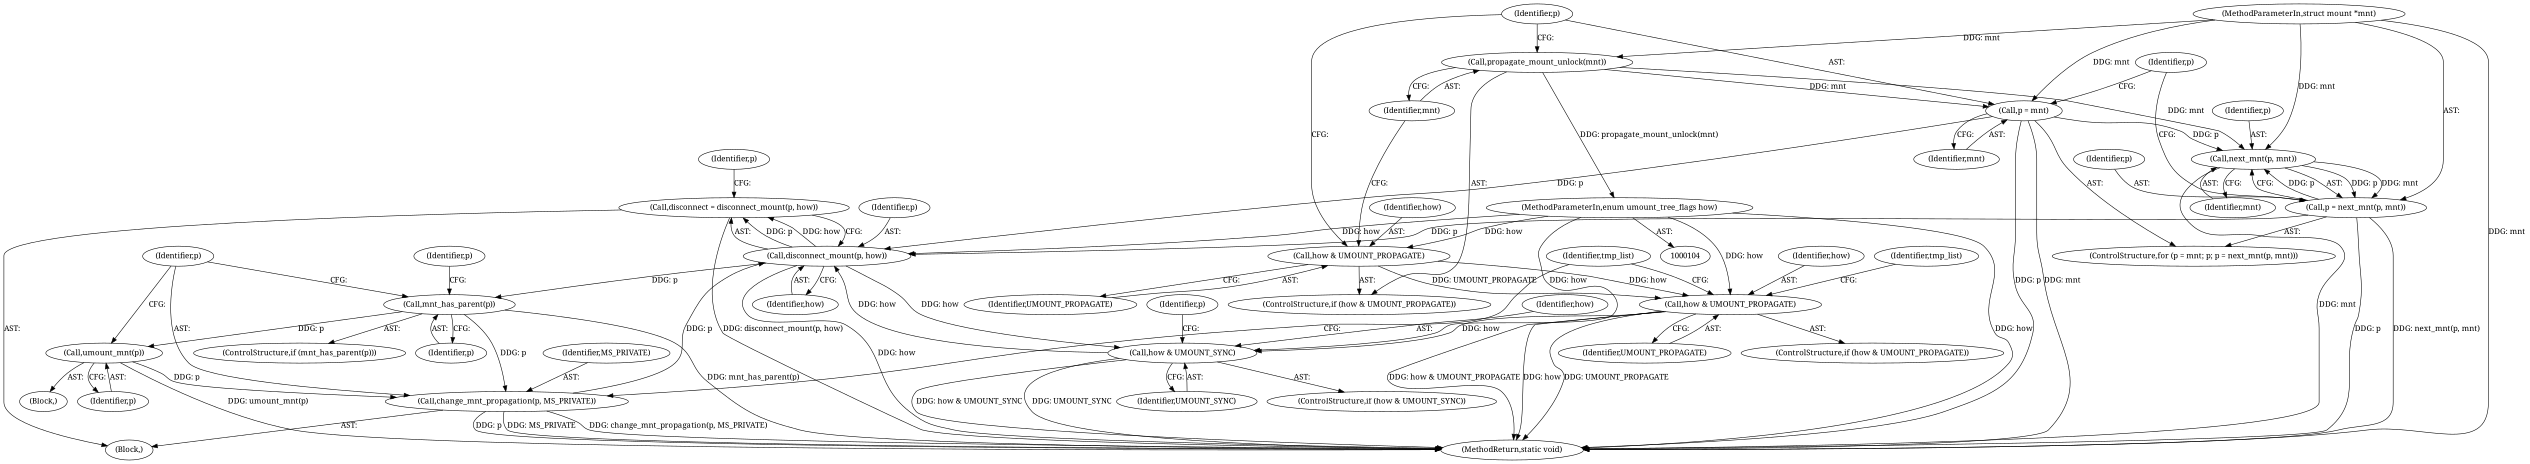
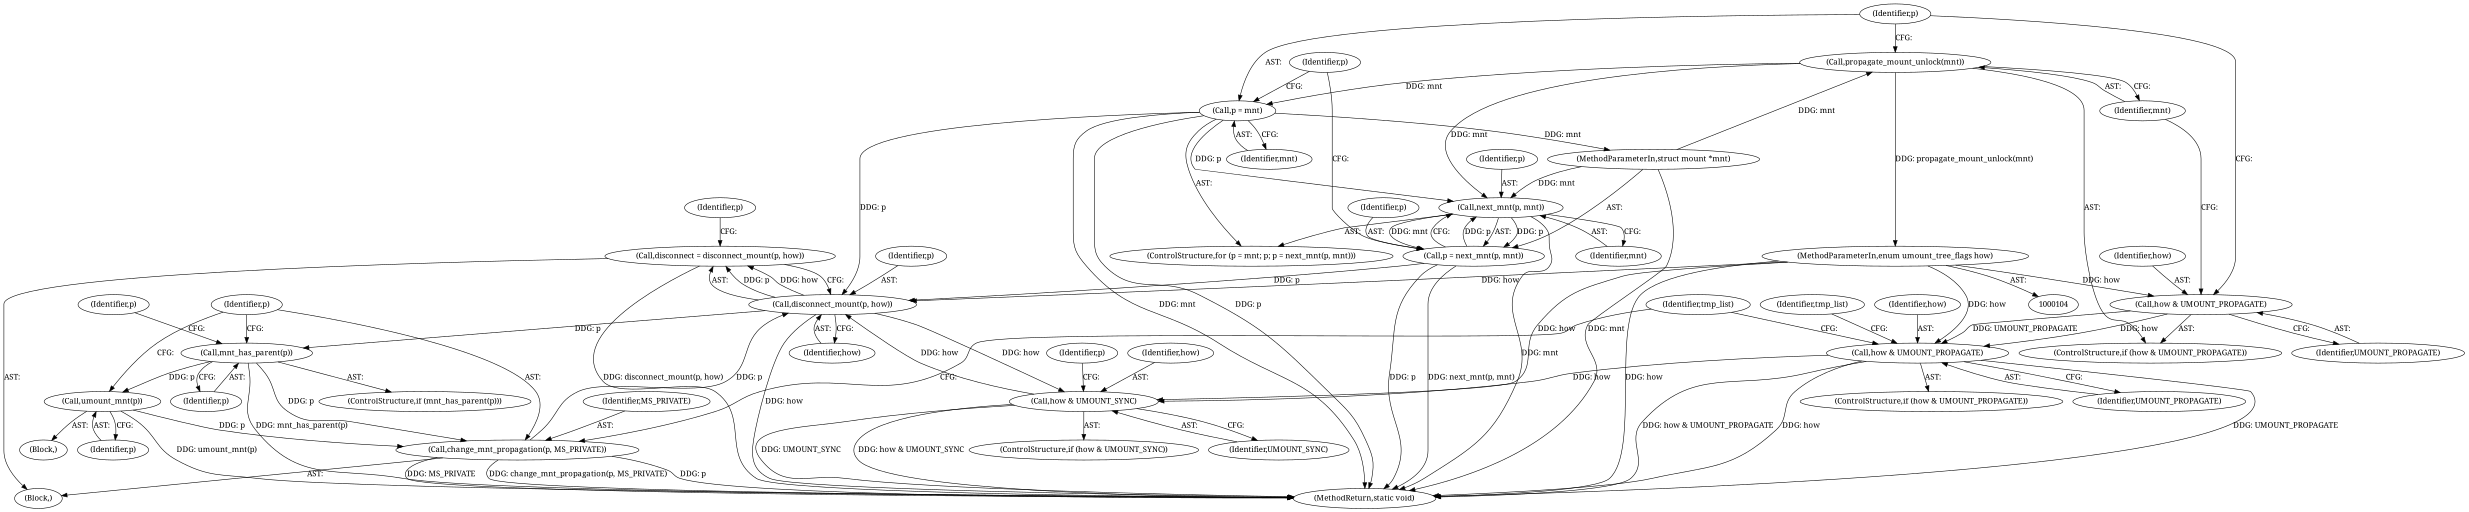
edge "(MethodParameterIn,struct mount *mnt)" -> "(Call,p = mnt)": reversed
edge "(Call,p = next_mnt(p, mnt))" -> "(ControlStructure,for (p = mnt; p; p = next_mnt(p, mnt)))": now "(Call,next_mnt(p, mnt))" -> "(ControlStructure,for (p = mnt; p; p = next_mnt(p, mnt)))"
